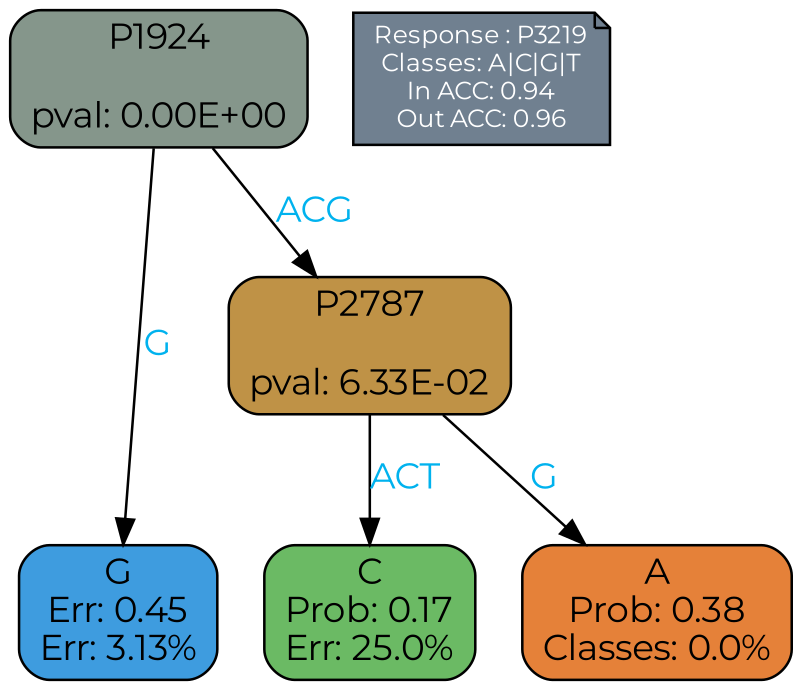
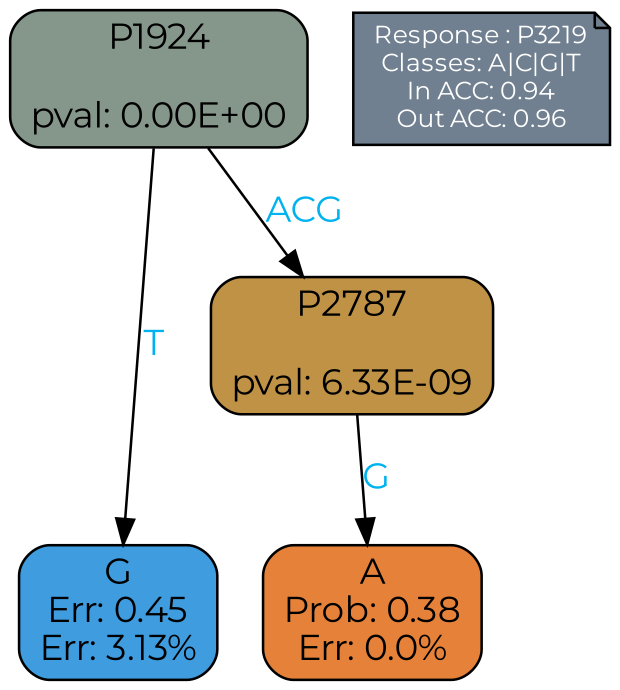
edge "P1924 pval: 0.00E+00" -> "G Err: 0.45 Err: 3.13%": label "G" -> "T"
node "P2787 pval: 6.33E-02": label "P2787 pval: 6.33E-02" -> "P2787 pval: 6.33E-09"
node "C Prob: 0.17 Err: 25.0%": removed
node "A Prob: 0.38 Classes: 0.0%": label "A Prob: 0.38 Classes: 0.0%" -> "A Prob: 0.38 Err: 0.0%"
